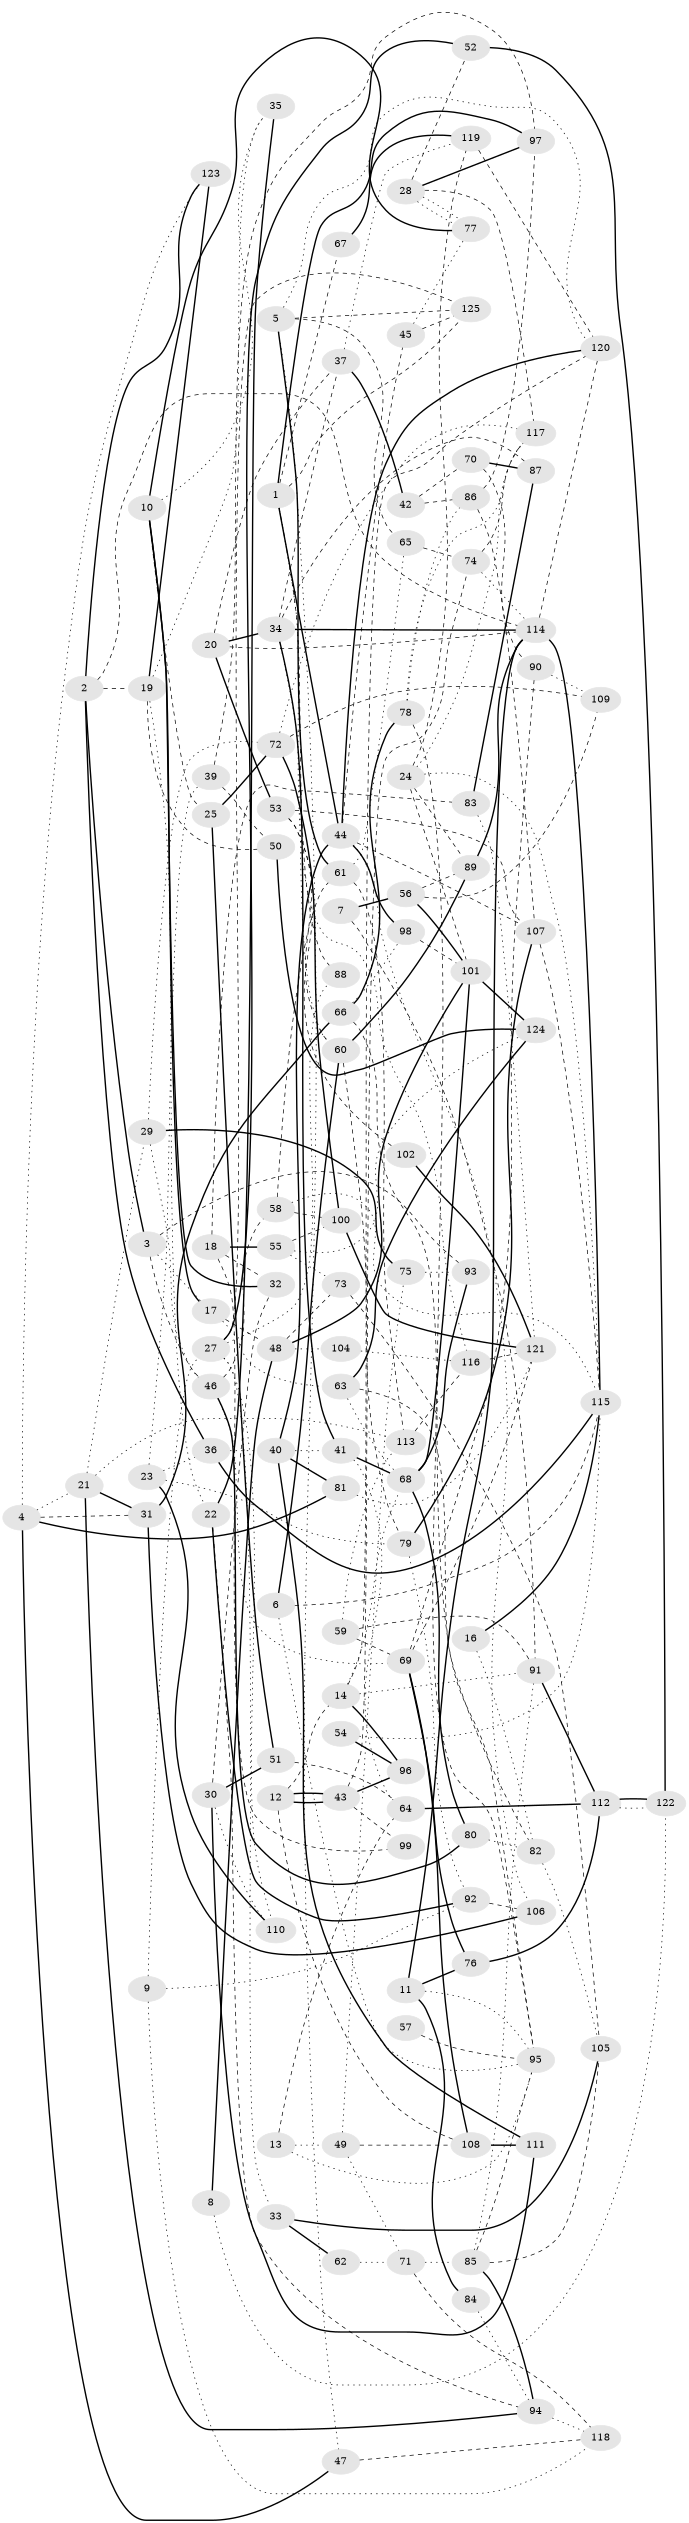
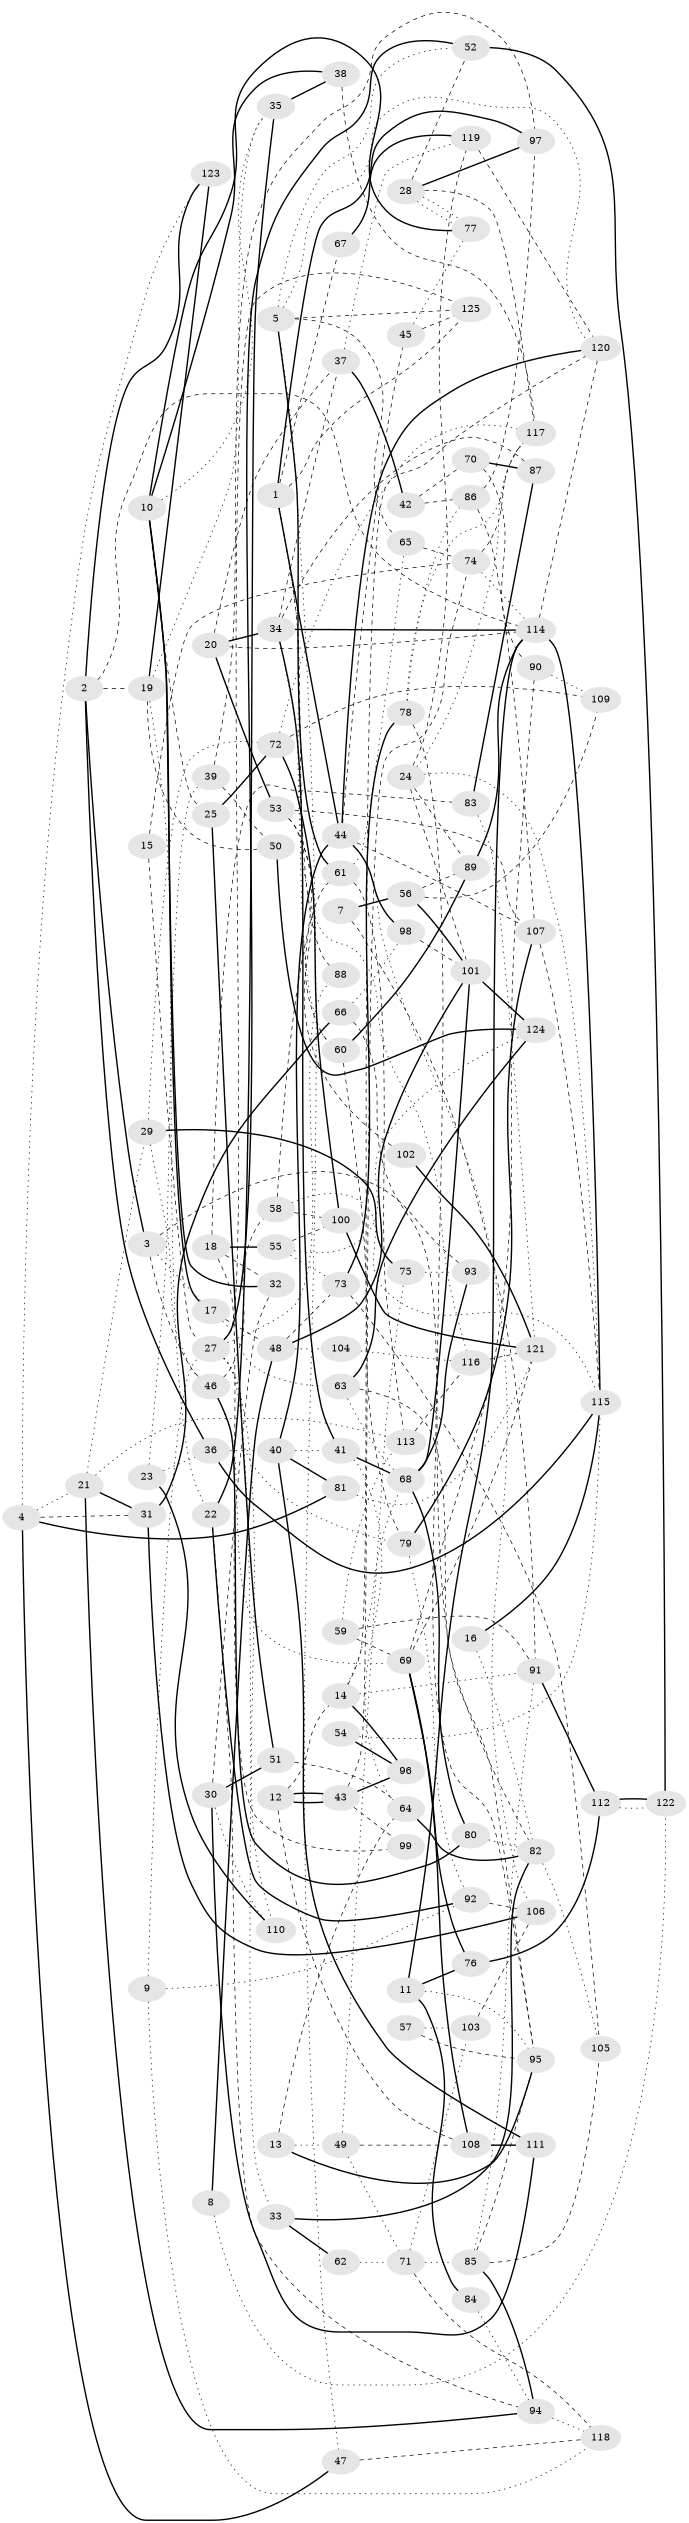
node "38": added
edge "52" -- "5": added
edge "78" -- "66": now "78" -- "73"
node "15": added
edge "23" -- "79": now "27" -- "79"
node "6": removed
edge "112" -- "64": now "82" -- "64"
node "103": added
edge "95" -- "13": style dotted -> bold
edge "105" -- "33": now "82" -- "33"
